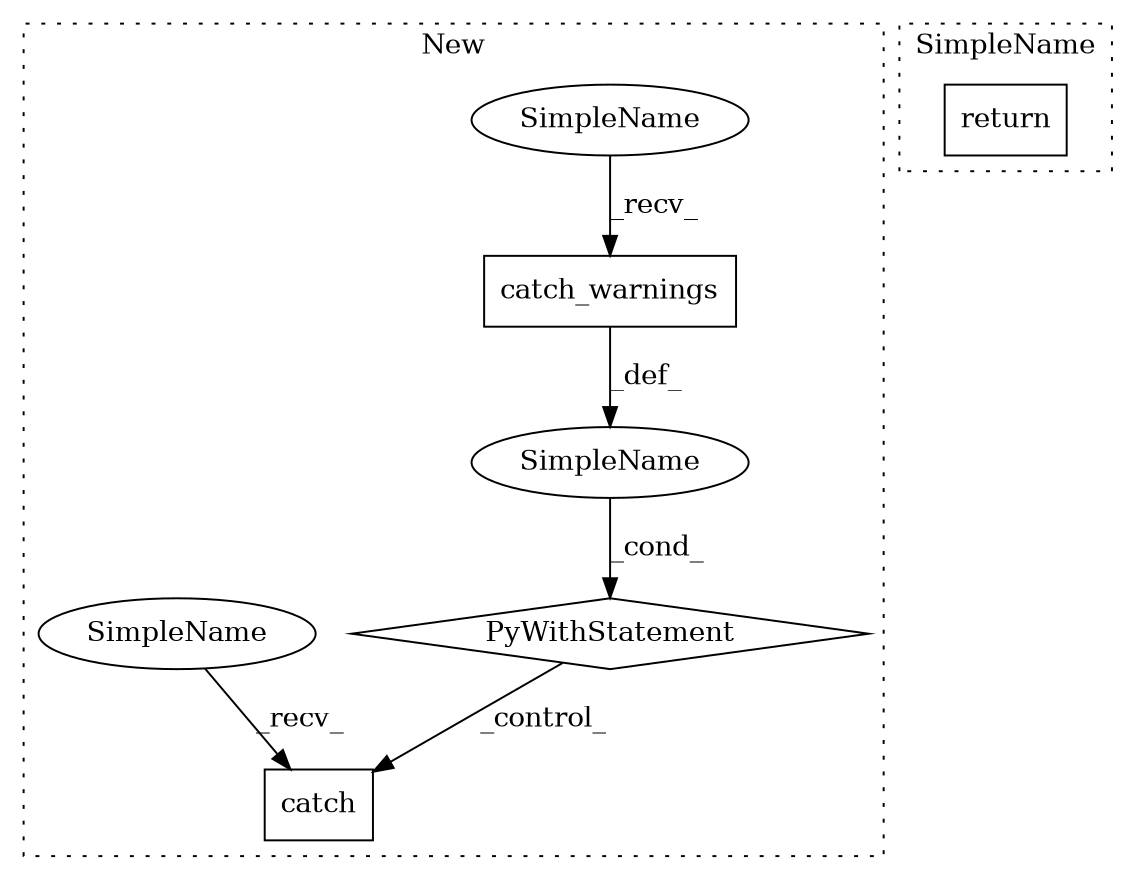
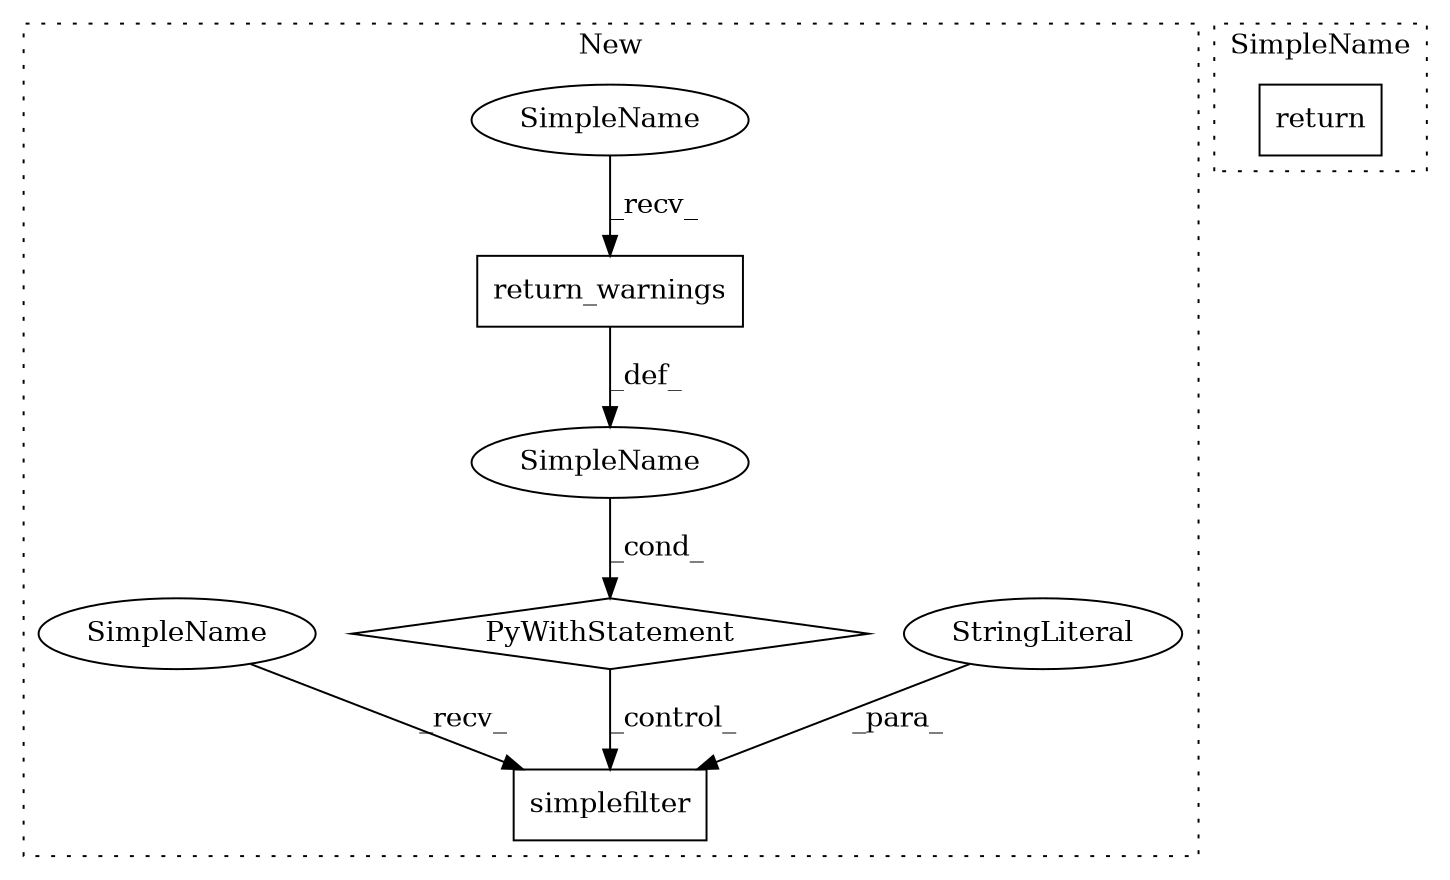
node "catch_warnings": label "catch_warnings" -> "return_warnings"
node "StringLiteral": added
node "catch": label "catch" -> "simplefilter"
